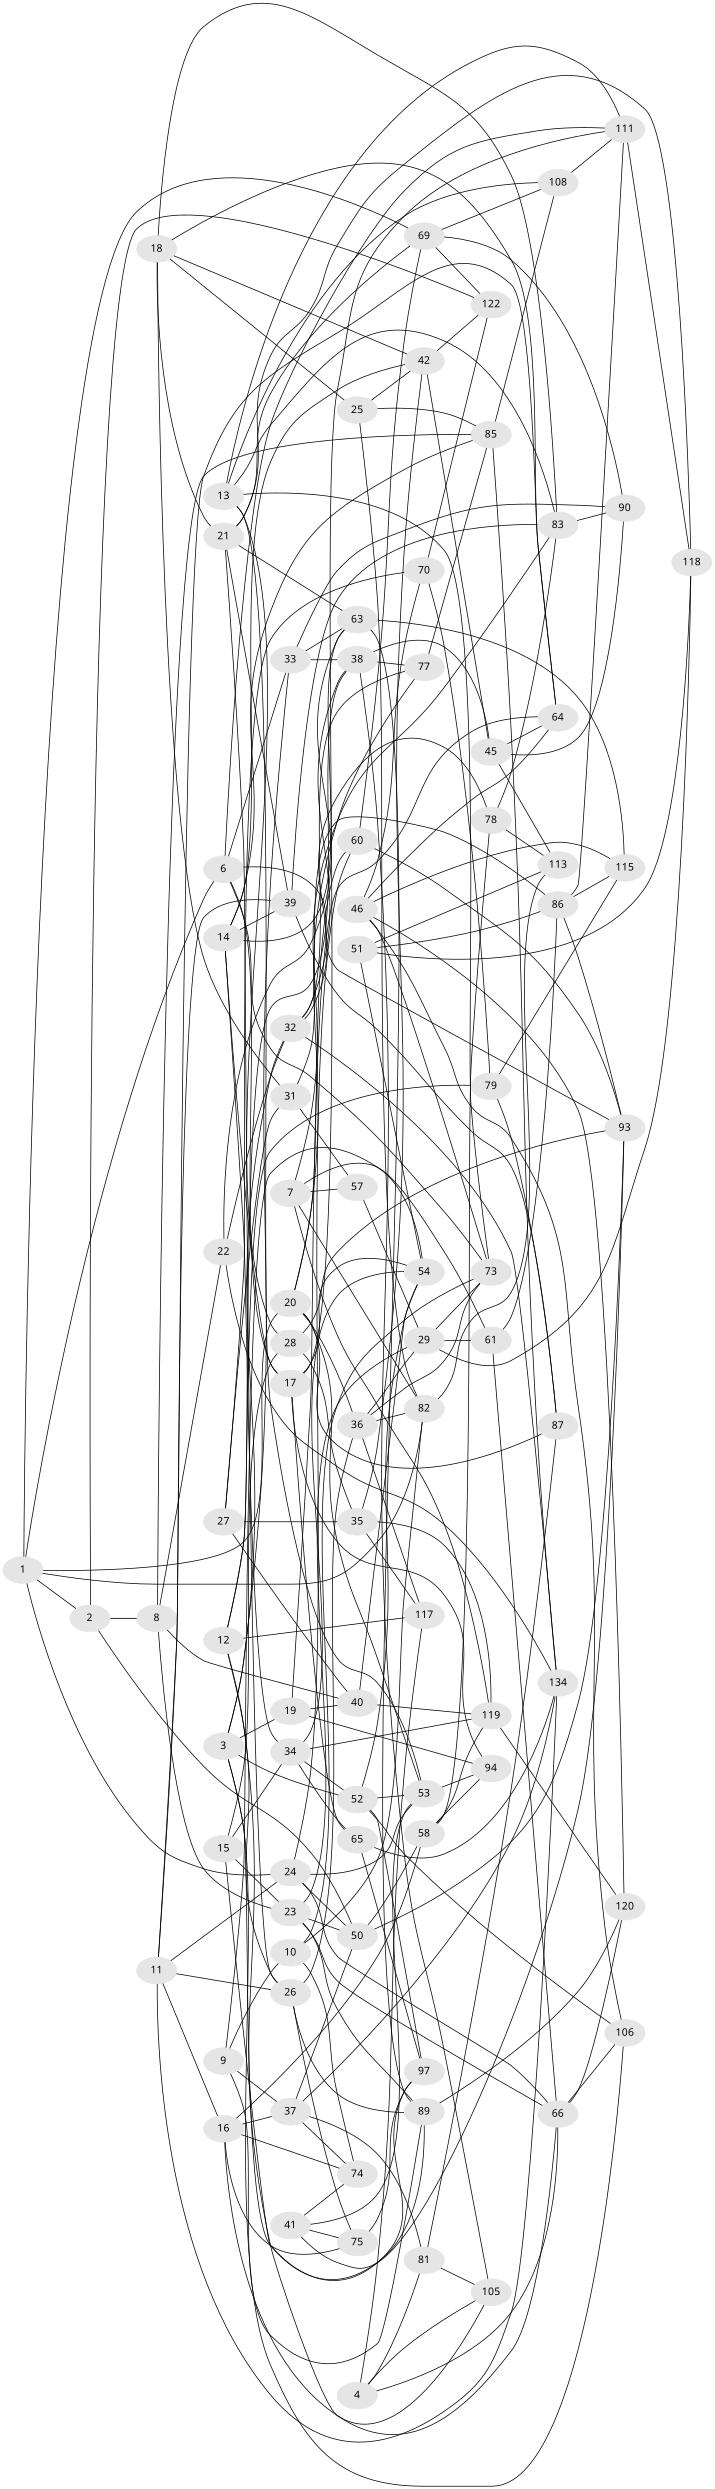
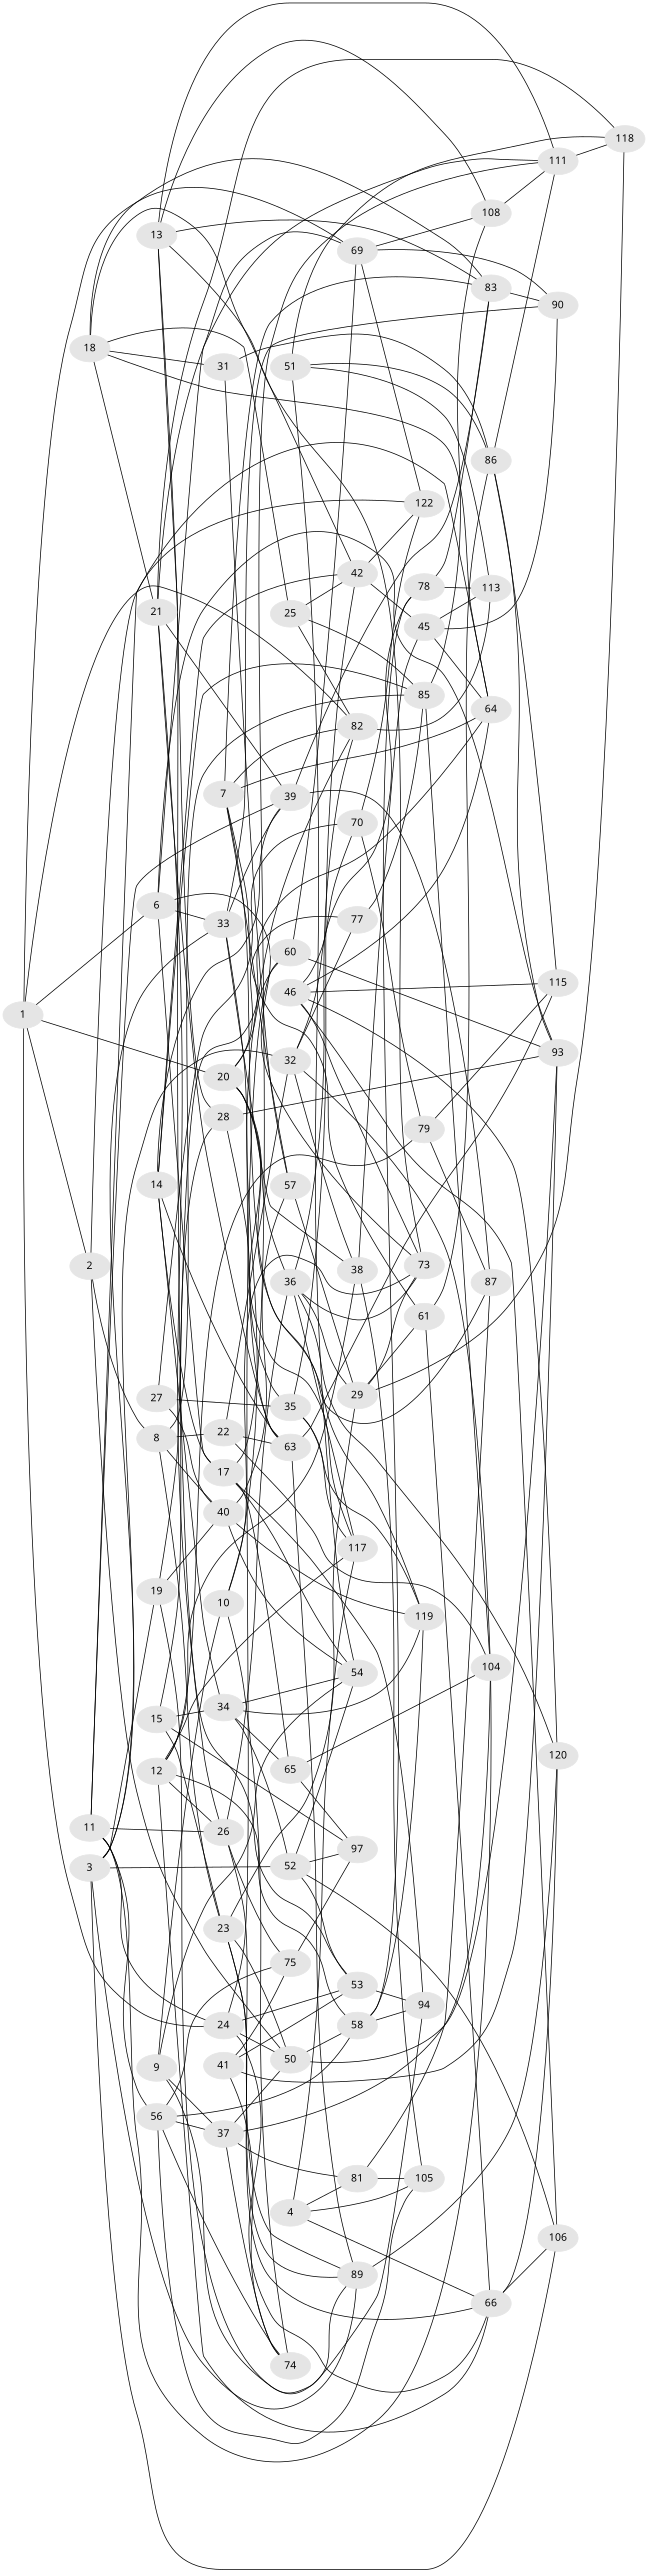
edge "38" -- "77": removed
edge "64" -- "7": added
edge "39" -- "33": added
edge "31" -- "27": removed
edge "57" -- "40": added
edge "20" -- "53": now "20" -- "117"
node "134": label "134" -> "104"
edge "119" -- "120": now "36" -- "120"
edge "12" -- "58": added
node "16": label "16" -> "56"
